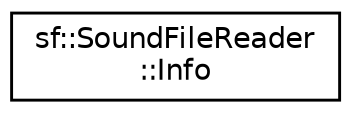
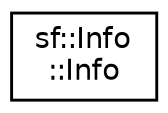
node "sf::SoundFileReader ::Info": label "sf::SoundFileReader ::Info" -> "sf::Info ::Info"
